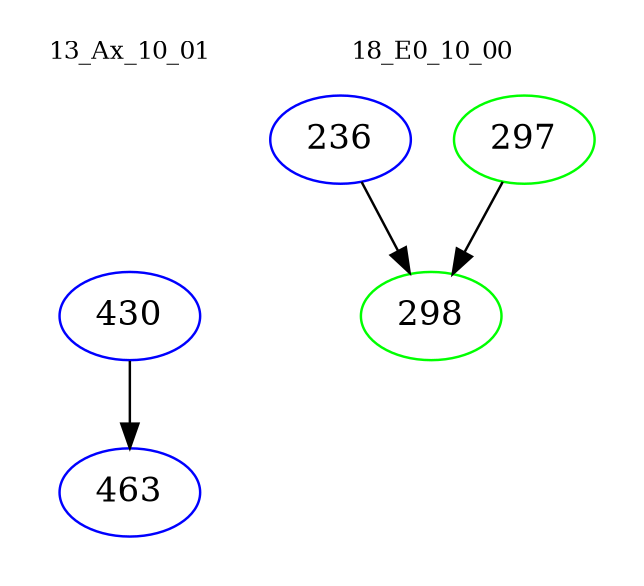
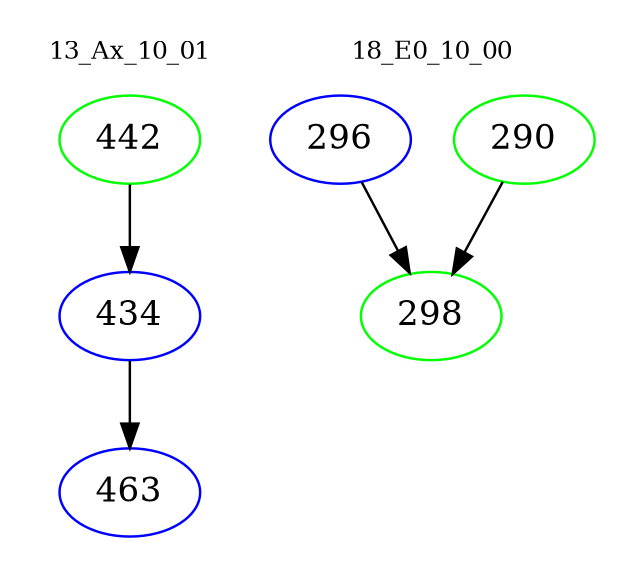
node "442": added
node "236": label "236" -> "296"
node "297": label "297" -> "290"
node "430": label "430" -> "434"
